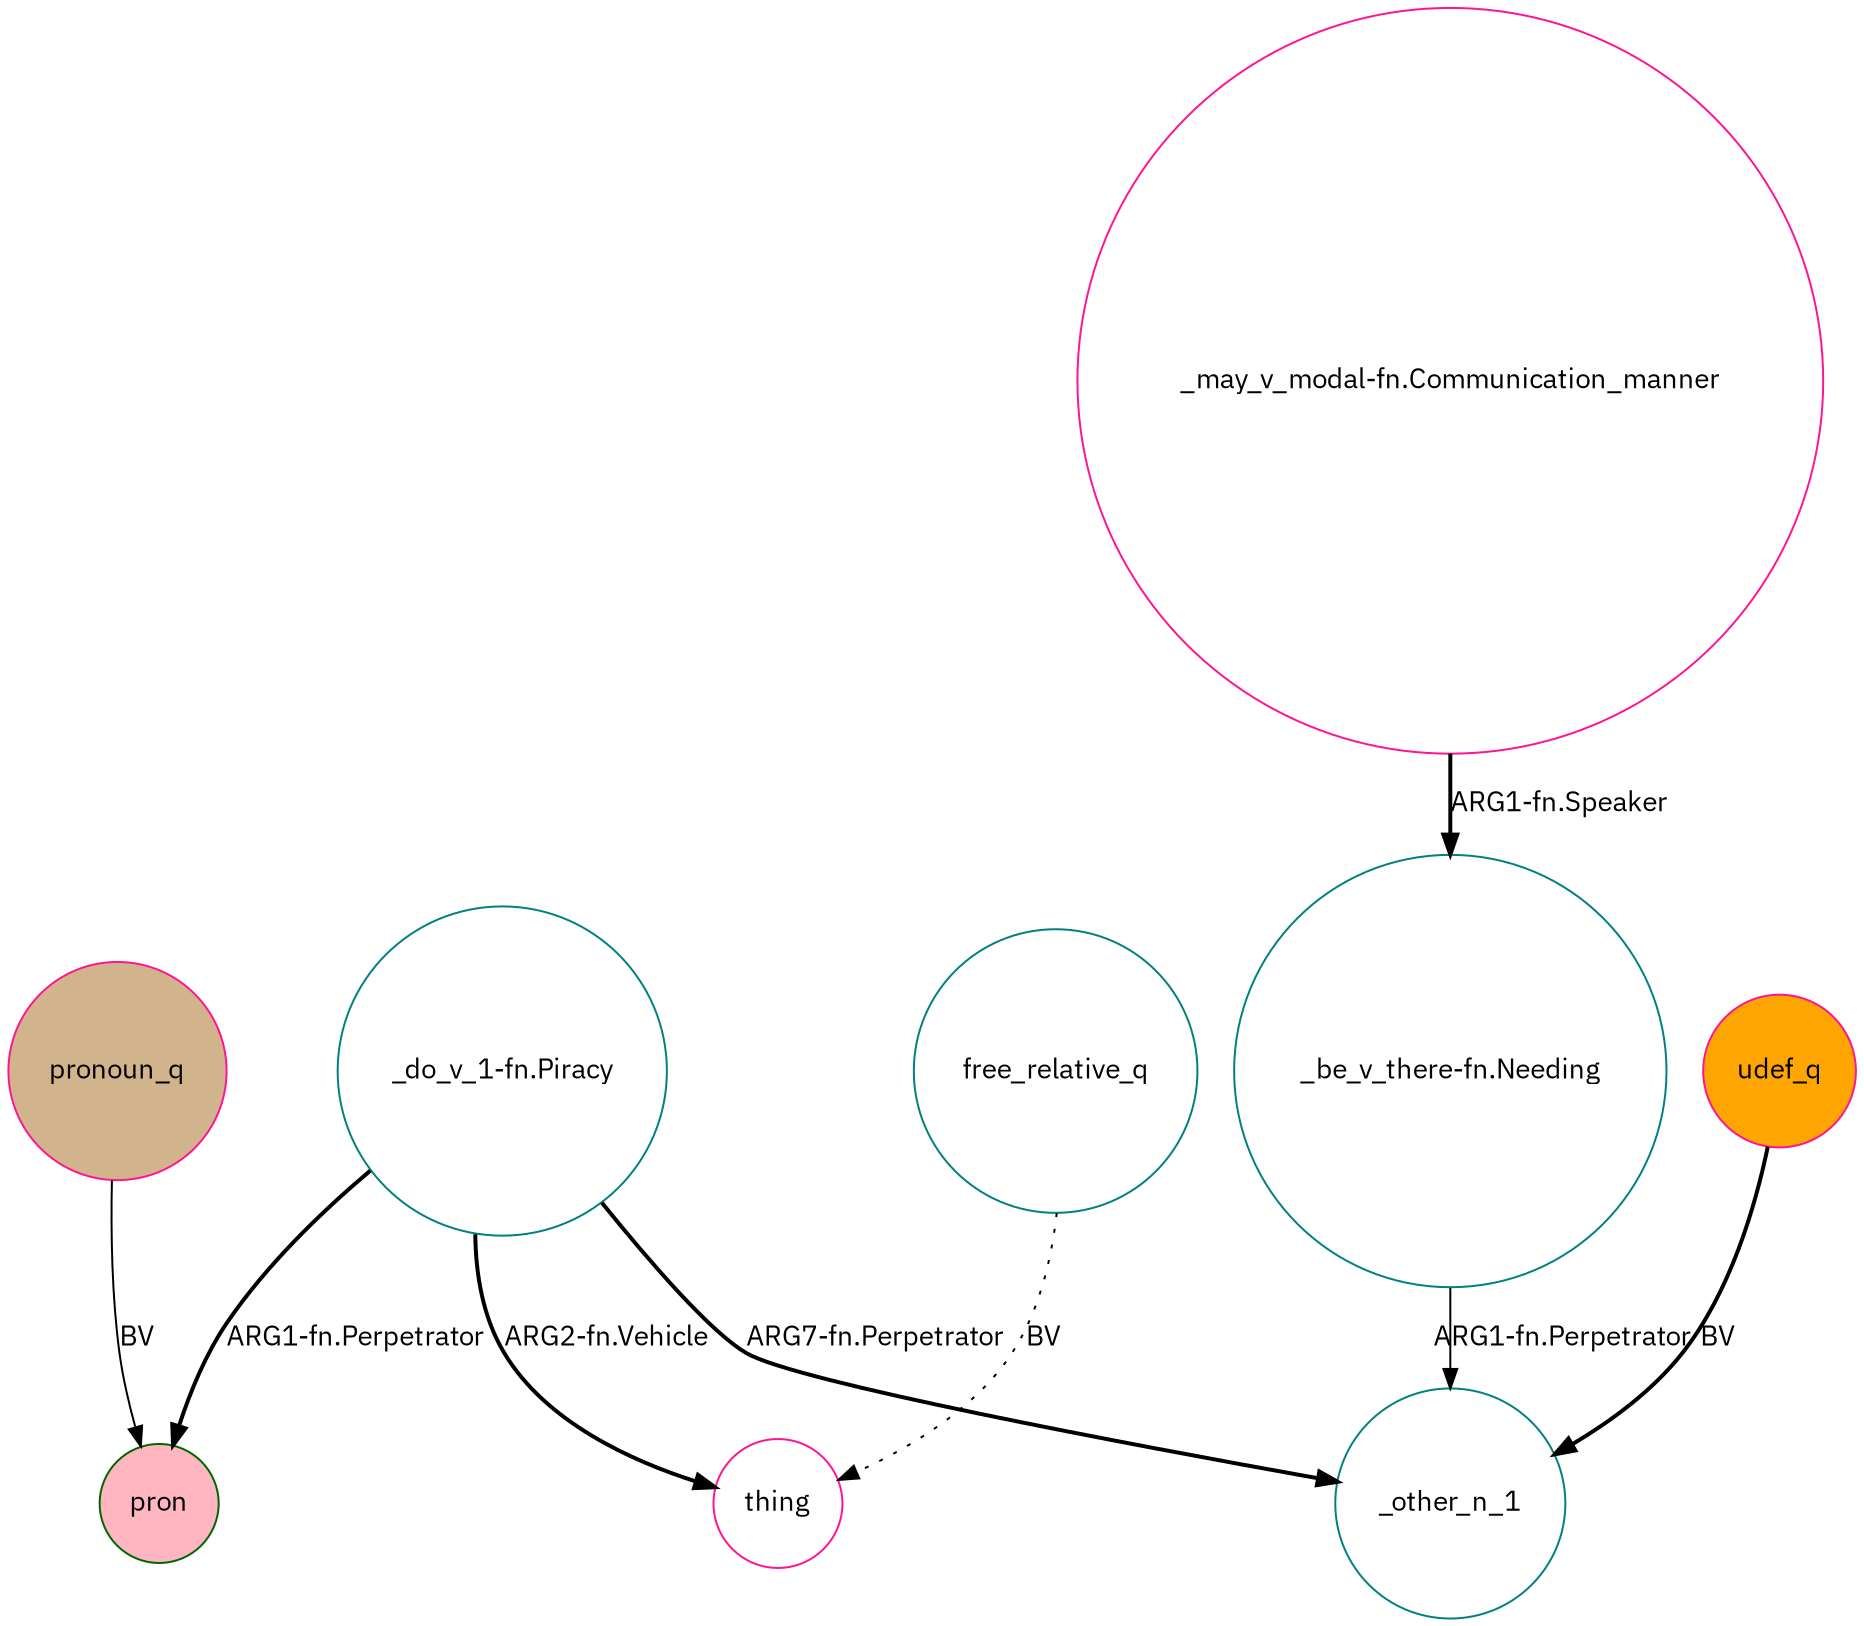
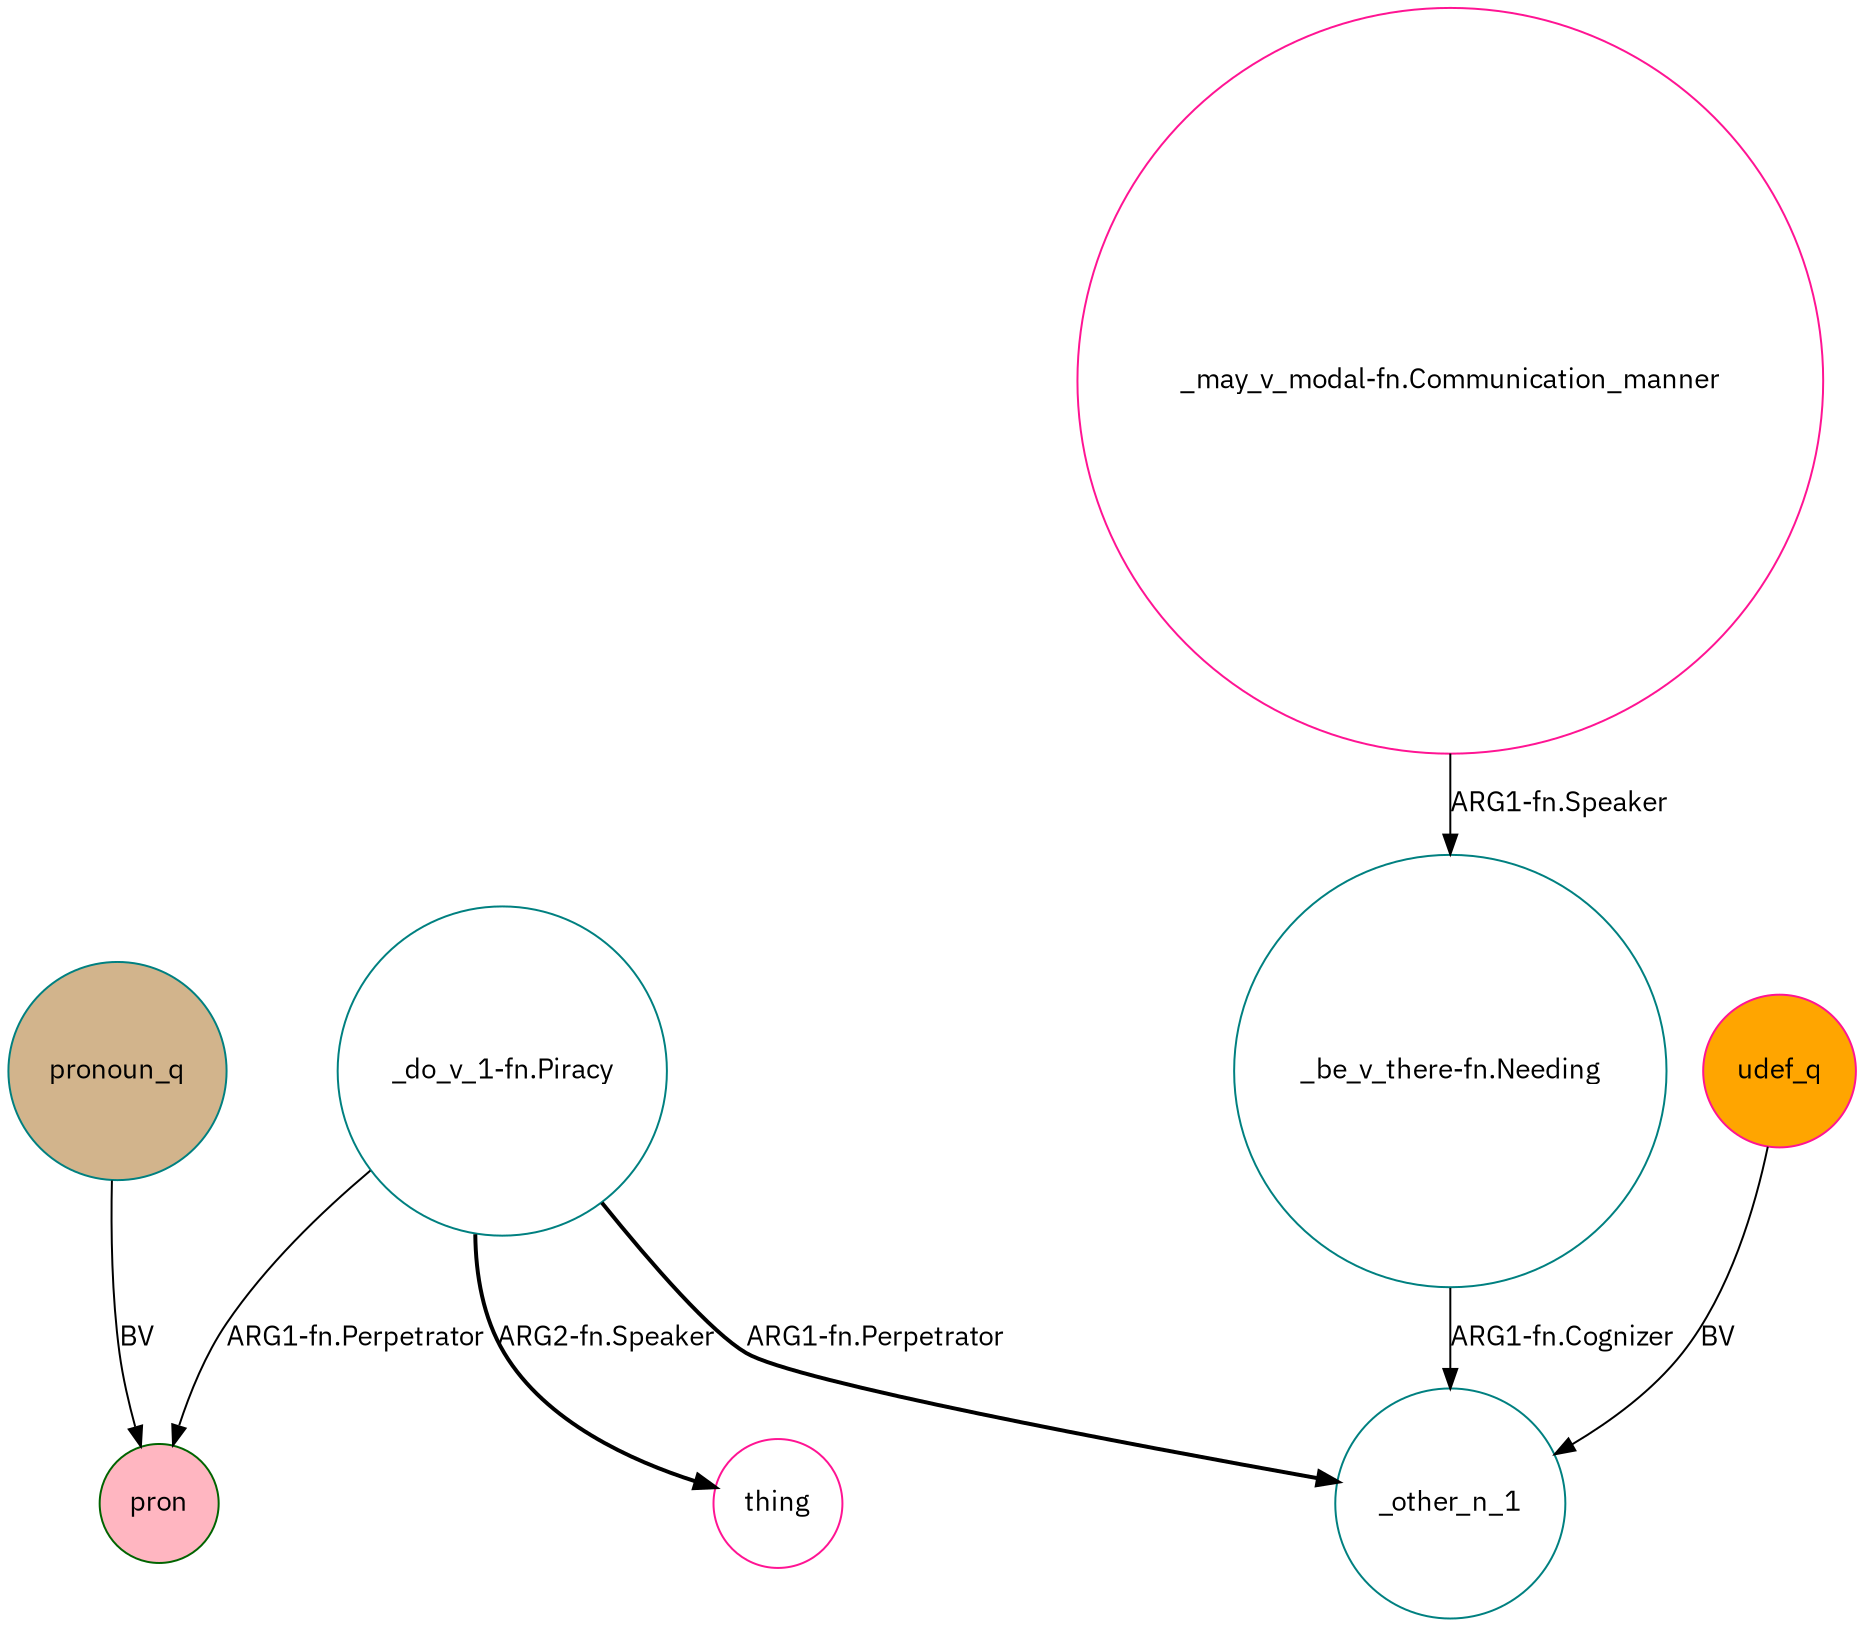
edge "_may_v_modal-fn.Communication_manner" -> "_be_v_there-fn.Needing": style bold -> solid
node "pronoun_q": color deeppink -> teal
node "free_relative_q": removed
edge "_do_v_1-fn.Piracy" -> "pron": style bold -> solid
edge "udef_q" -> "_other_n_1": style bold -> solid
edge "_do_v_1-fn.Piracy" -> "thing": label "ARG2-fn.Vehicle" -> "ARG2-fn.Speaker"
edge "_do_v_1-fn.Piracy" -> "_other_n_1": label "ARG7-fn.Perpetrator" -> "ARG1-fn.Perpetrator"
edge "_be_v_there-fn.Needing" -> "_other_n_1": label "ARG1-fn.Perpetrator" -> "ARG1-fn.Cognizer"
